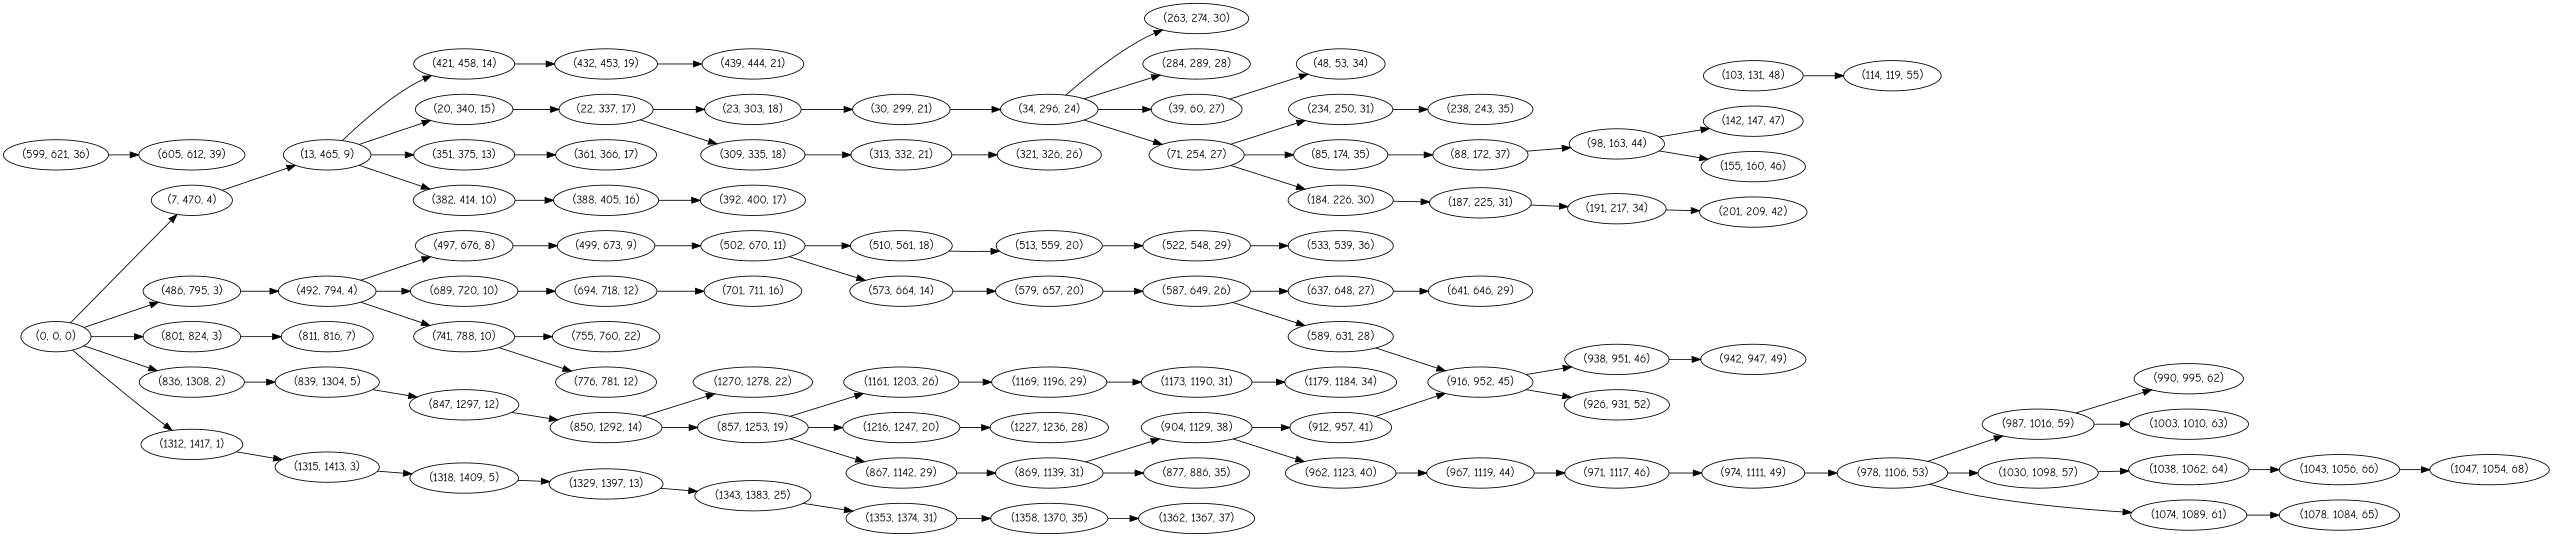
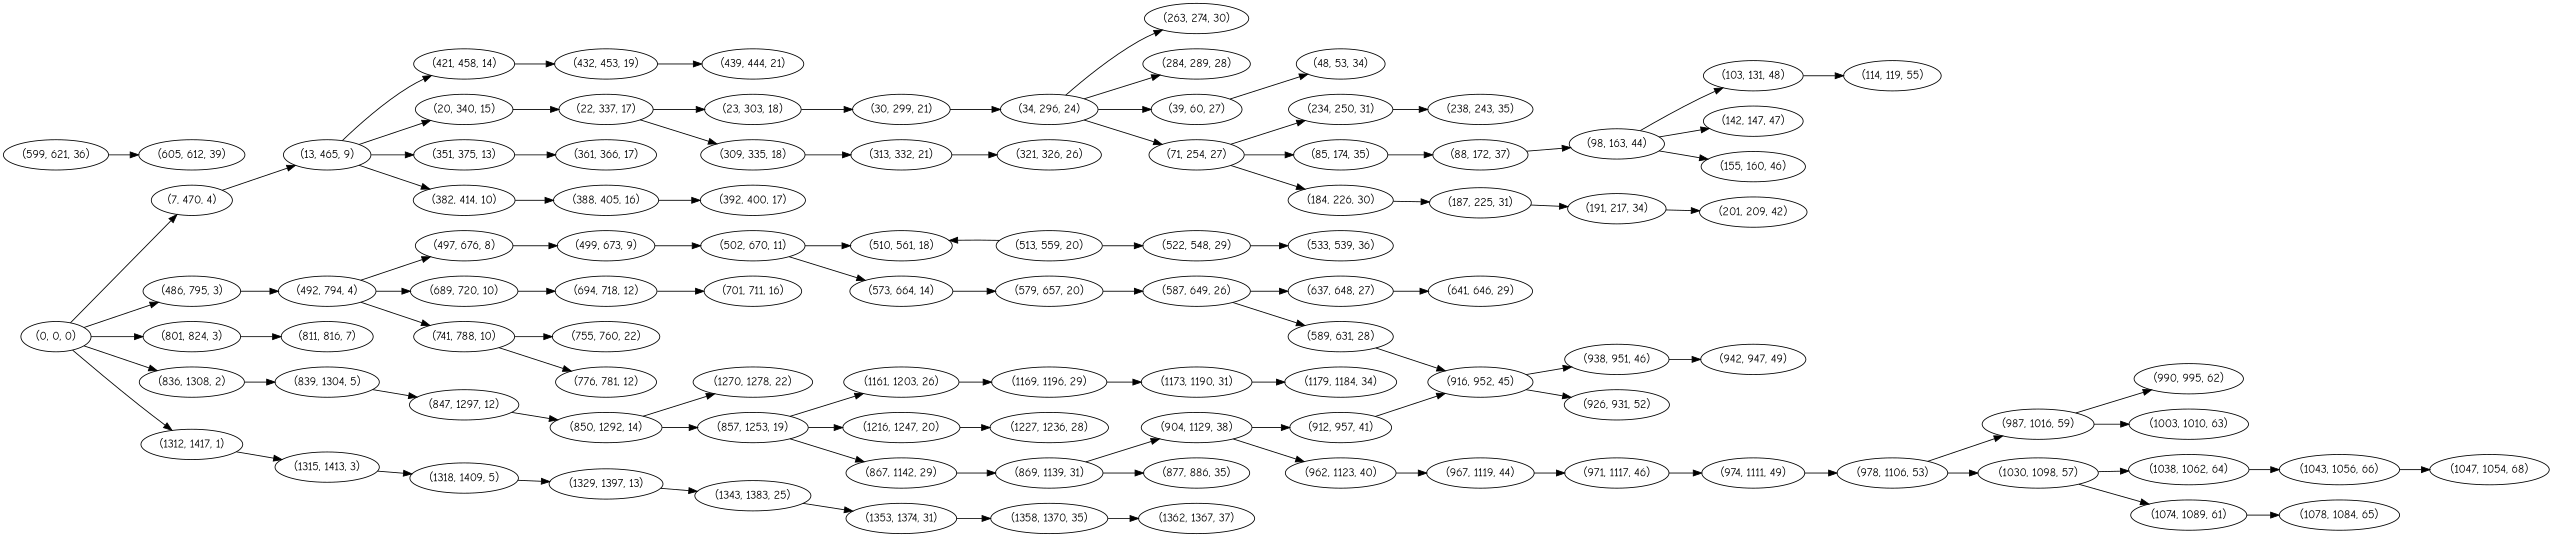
edge "(98, 163, 44)" -> "(103, 131, 48)": added
edge "(510, 561, 18)" -> "(513, 559, 20)": reversed
edge "(978, 1106, 53)" -> "(1074, 1089, 61)": now "(1030, 1098, 57)" -> "(1074, 1089, 61)"
